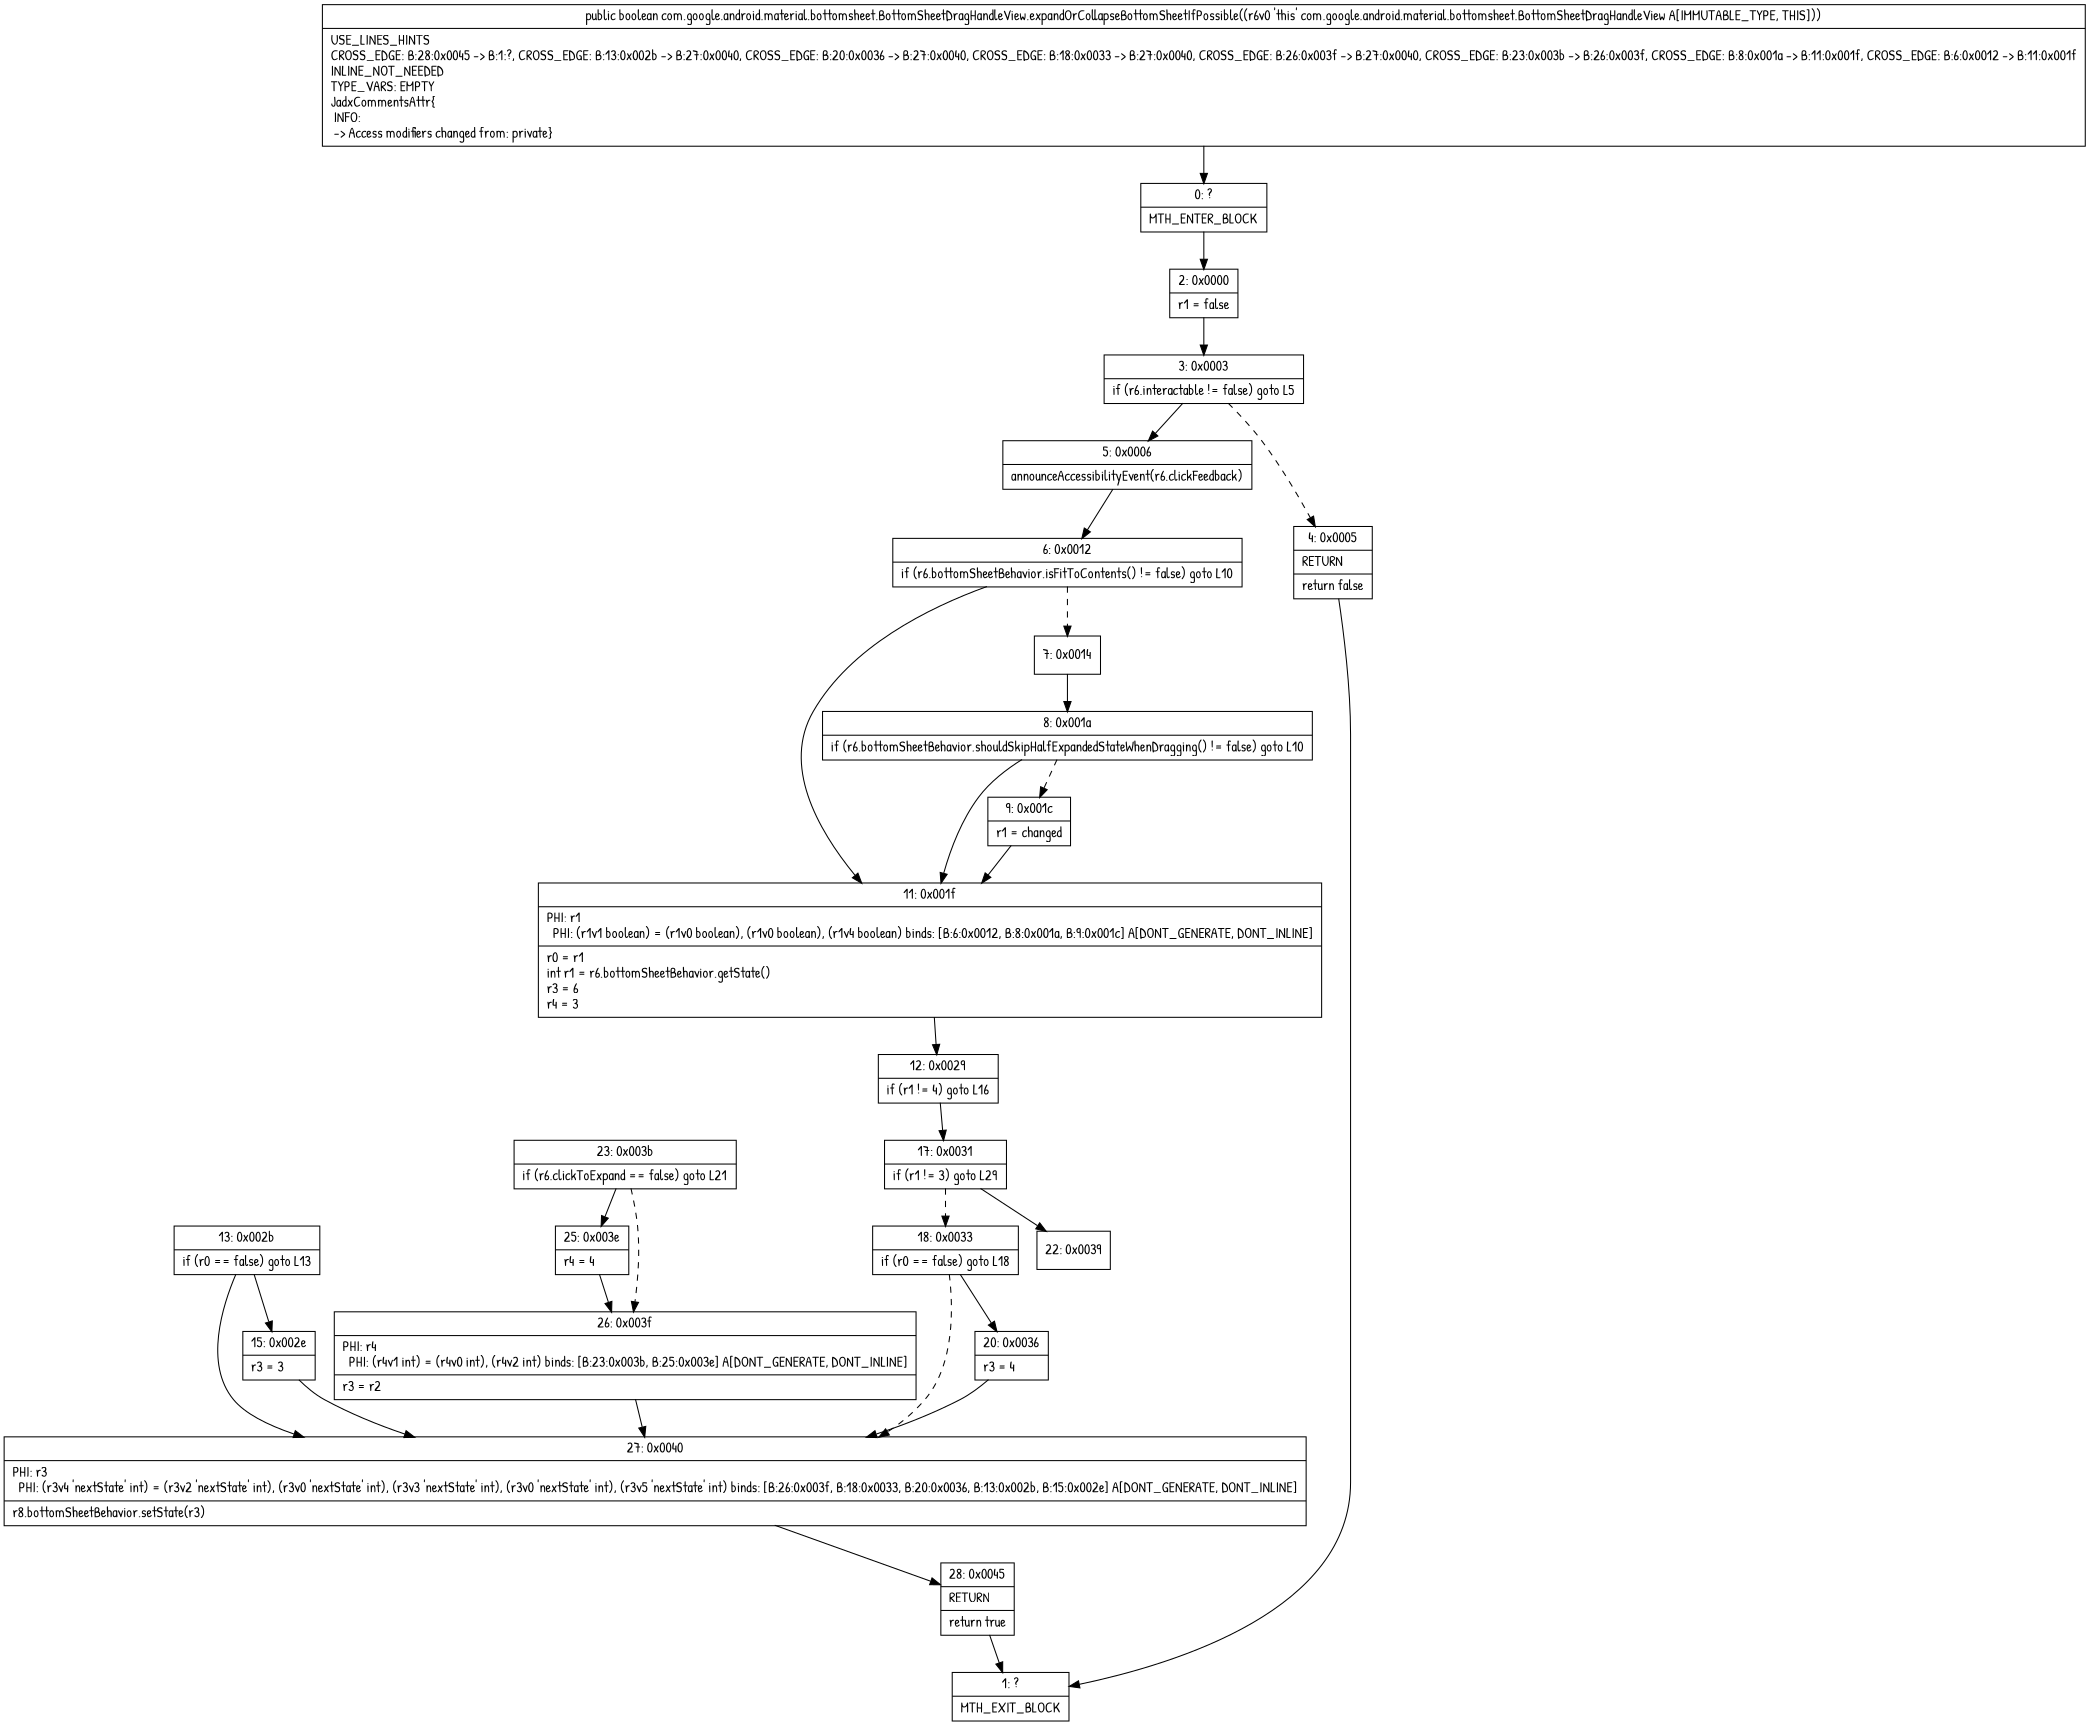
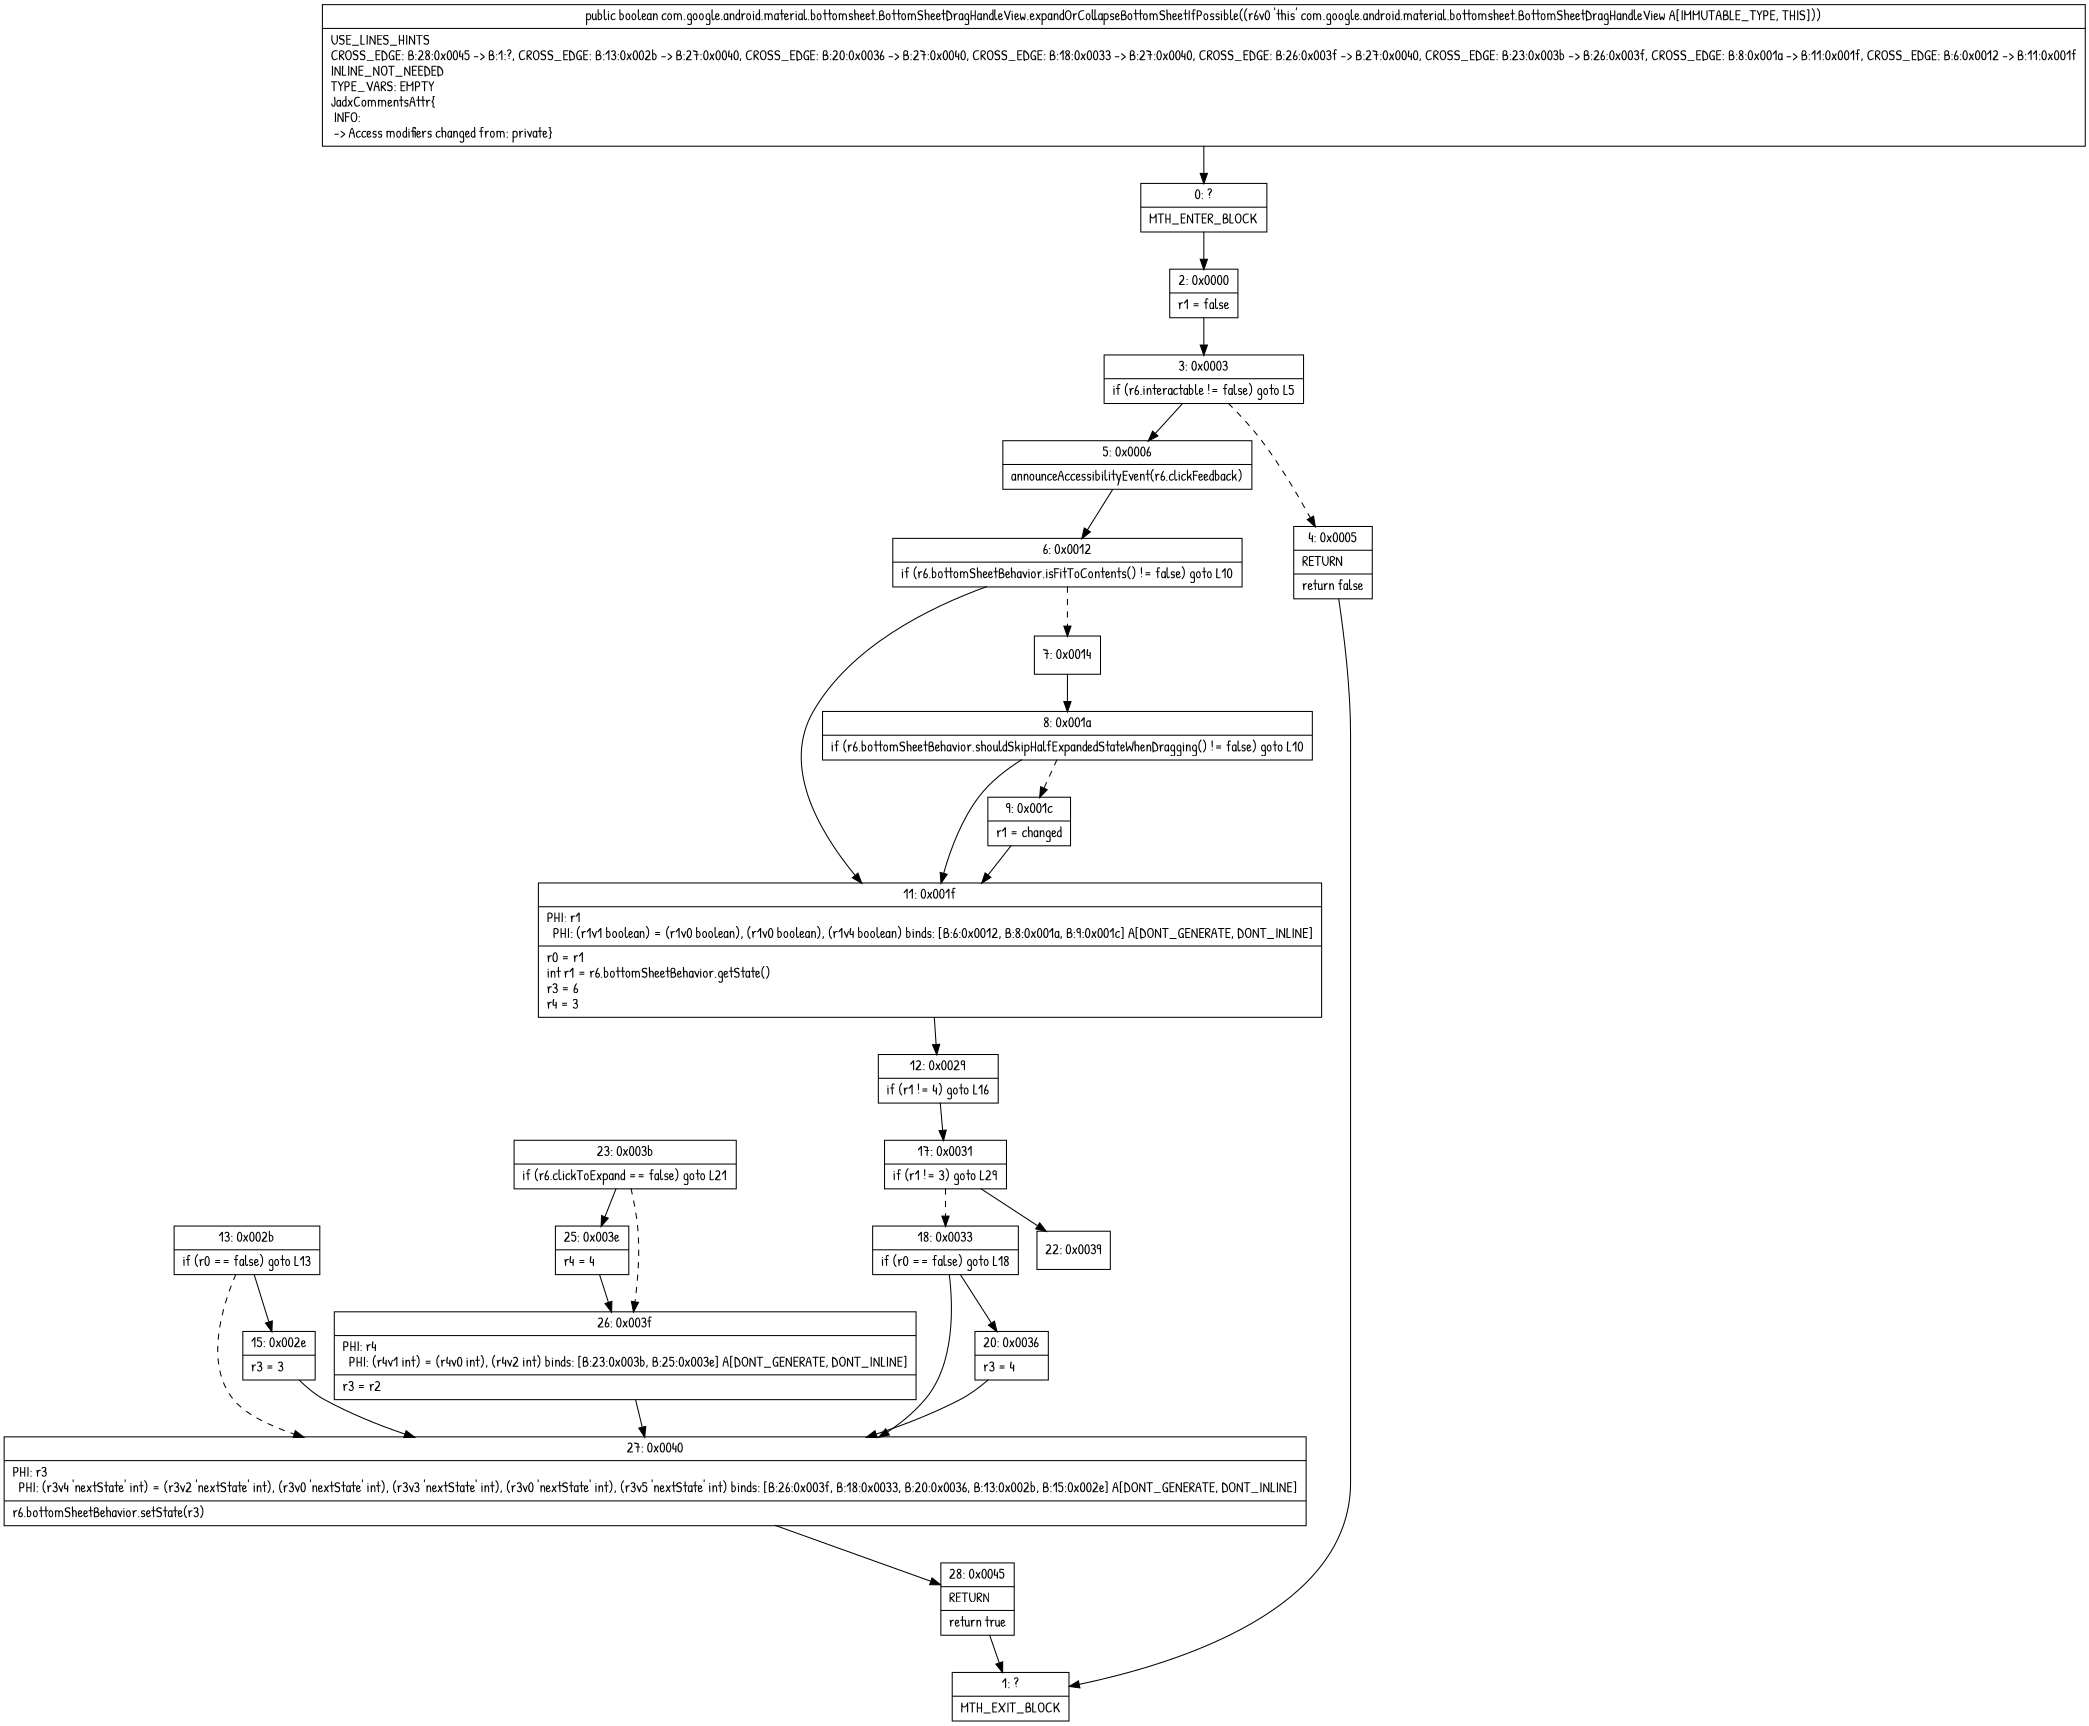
edge "18: 0x0033" -> "27: 0x0040": style dashed -> solid
edge "13: 0x002b" -> "27: 0x0040": style solid -> dashed
node "27: 0x0040": text "r8.bottomSheetBehavior.setState(r3)" -> "r6.bottomSheetBehavior.setState(r3)"
